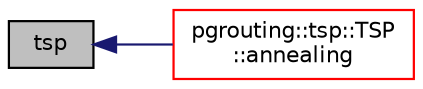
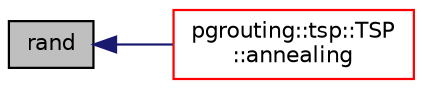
node "tsp": label "tsp" -> "rand"
